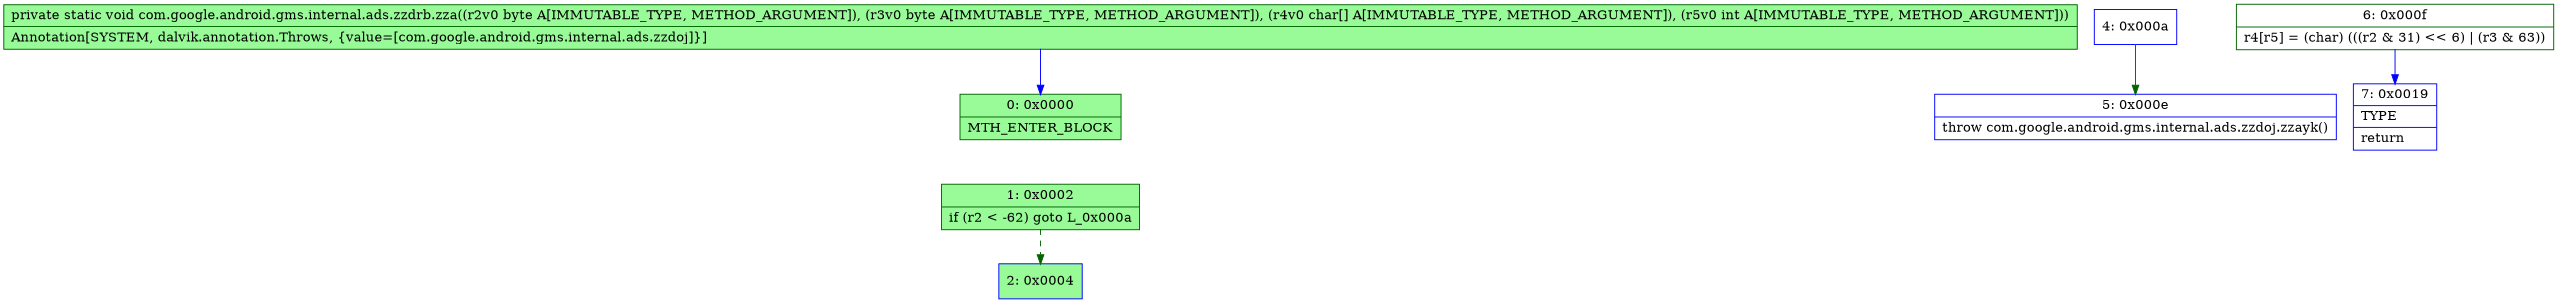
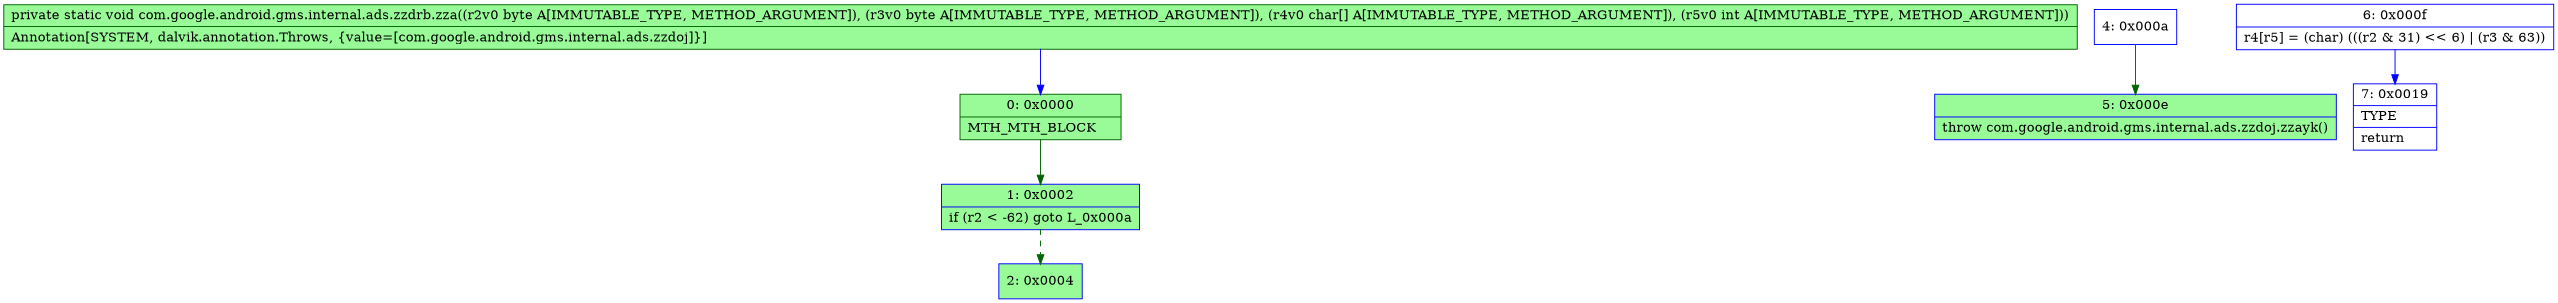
node "6: 0x000f": color darkgreen -> blue
node "5: 0x000e": fillcolor white -> palegreen
node "0: 0x0000": text "MTH_ENTER_BLOCK" -> "MTH_MTH_BLOCK"
edge "0: 0x0000" -> "1: 0x0002": added
node "1: 0x0002": color darkgreen -> blue
